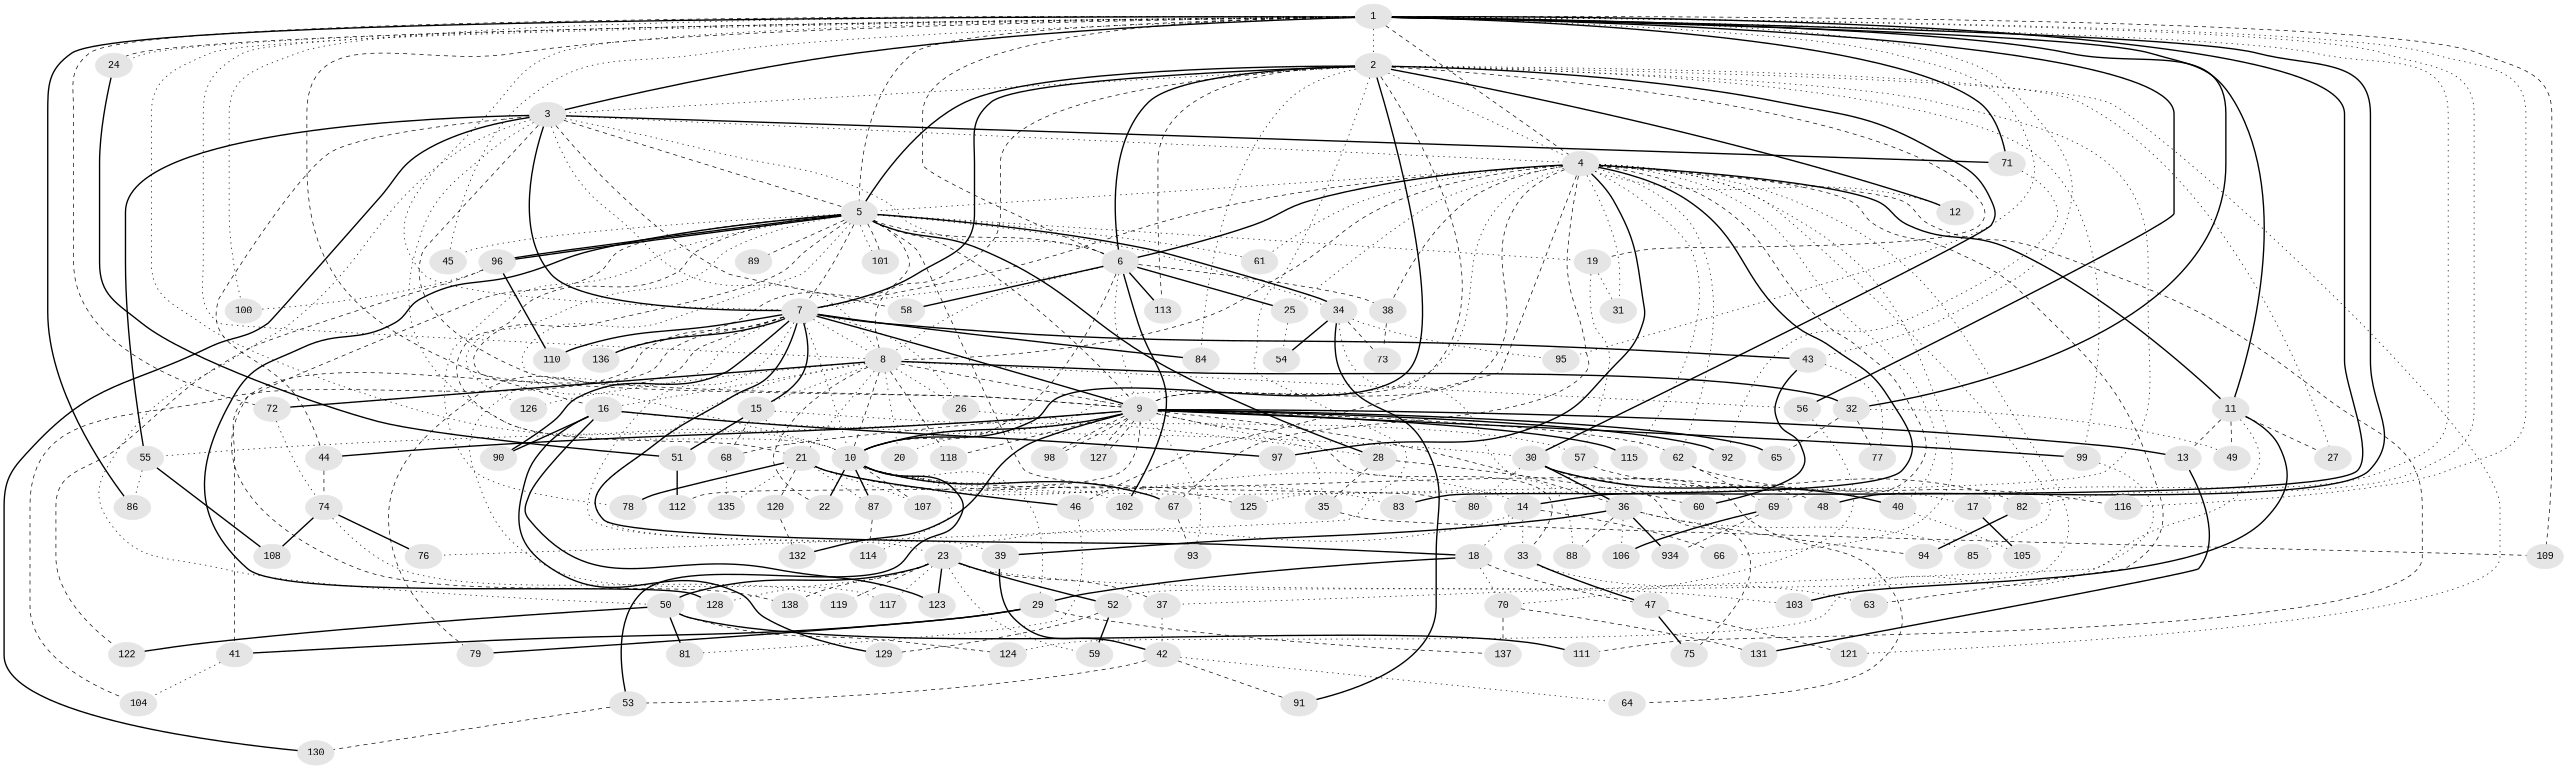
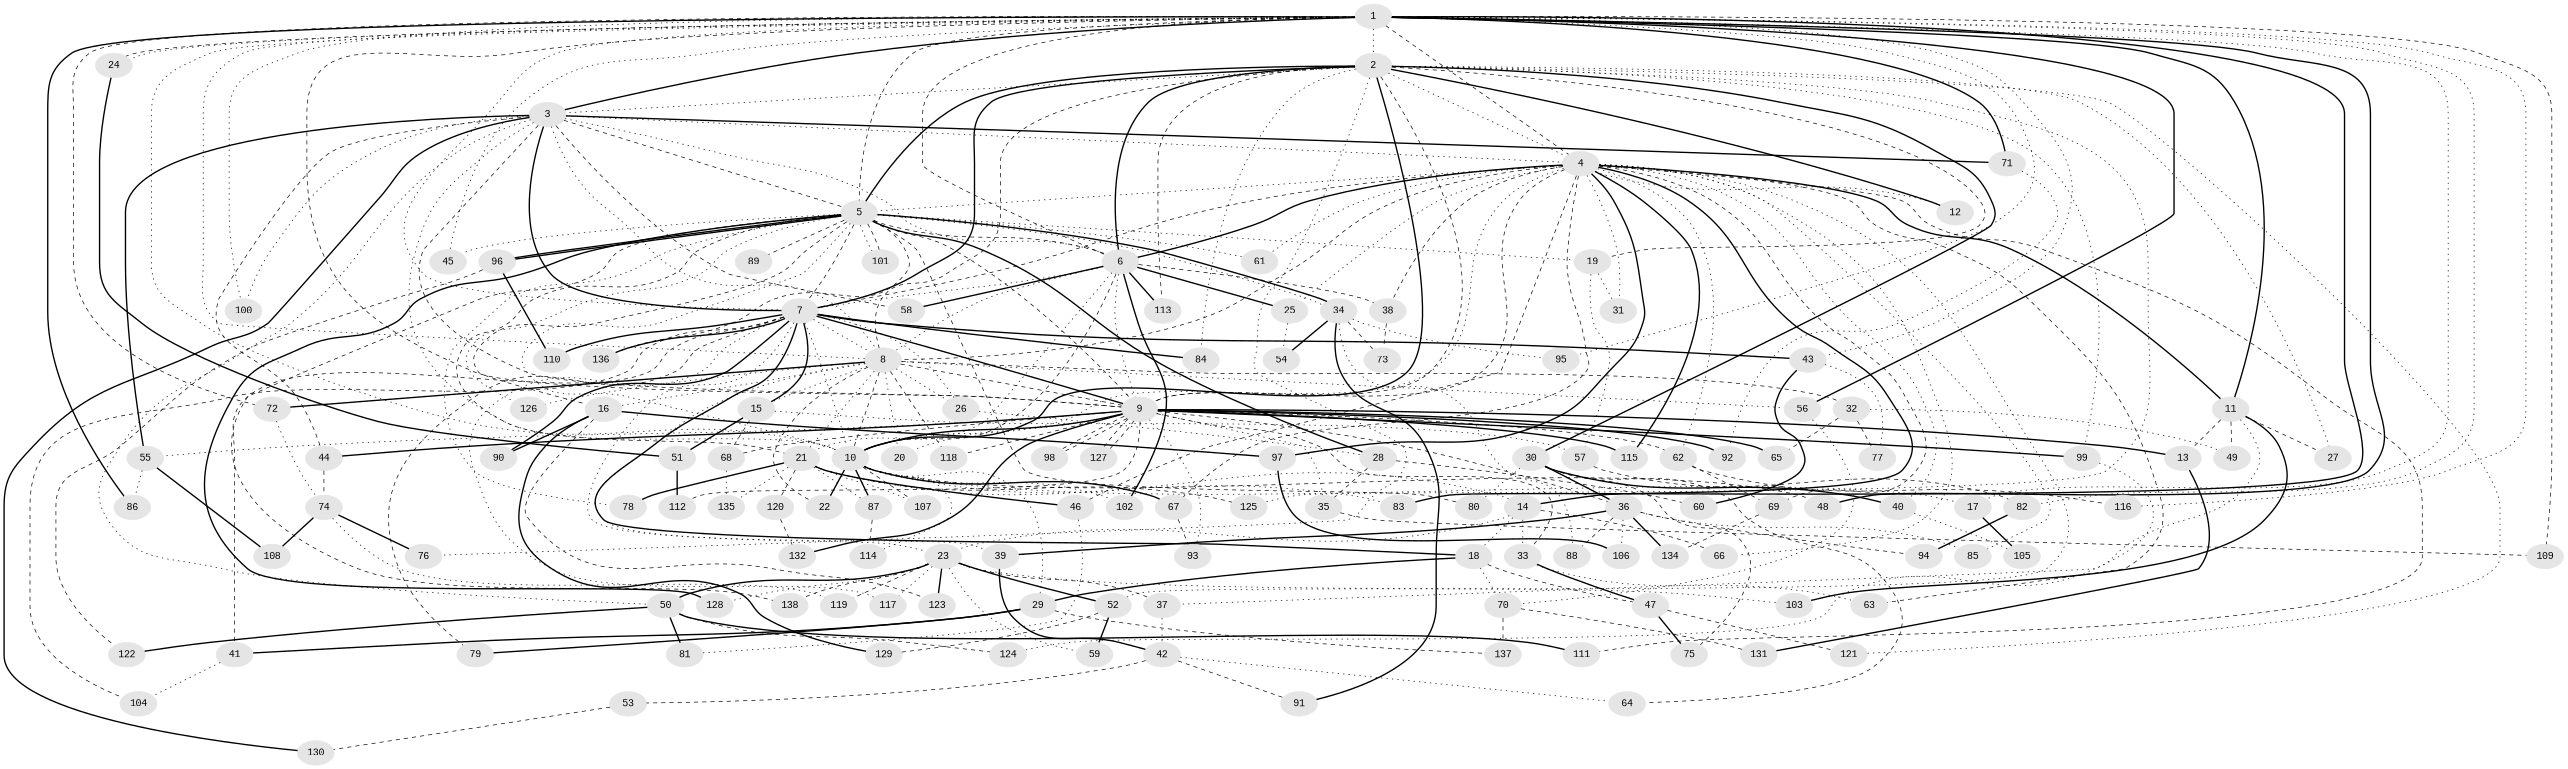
edge "1" -- "32": removed
edge "4" -- "115": style dotted -> bold
edge "96" -- "100": now "3" -- "100"
edge "8" -- "32": style bold -> dashed
edge "15" -- "21": now "6" -- "21"
edge "16" -- "30": removed
edge "69" -- "106": now "97" -- "106"
node "934": label "934" -> "134"
edge "16" -- "123": style bold -> dashed
edge "10" -- "53": removed
